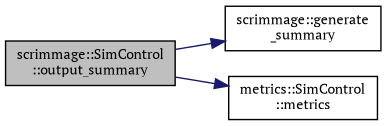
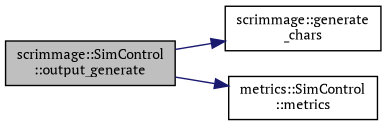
node "scrimmage::generate _summary": label "scrimmage::generate _summary" -> "scrimmage::generate _chars"
node "scrimmage::SimControl ::output_summary": label "scrimmage::SimControl ::output_summary" -> "scrimmage::SimControl ::output_generate"
